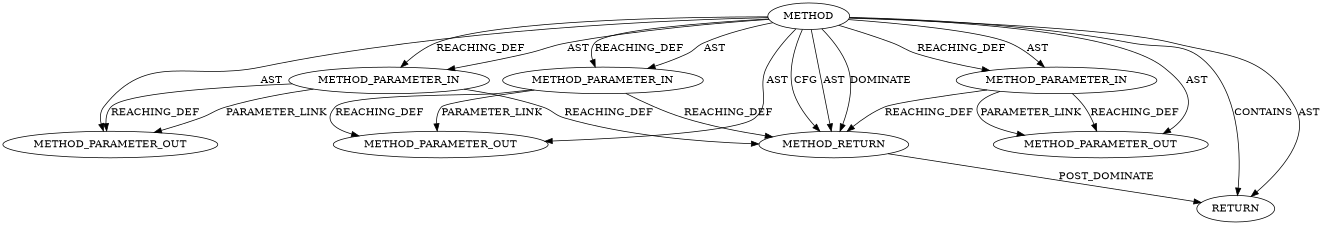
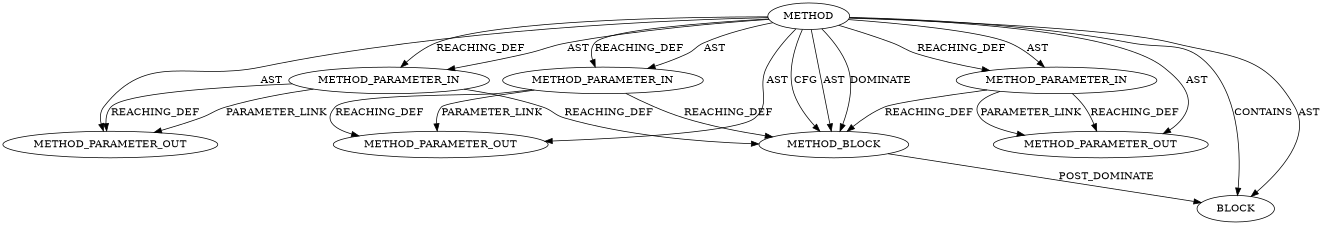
node "METHOD_RETURN": label "METHOD_RETURN" -> "METHOD_BLOCK"
node "RETURN": label "RETURN" -> "BLOCK"
